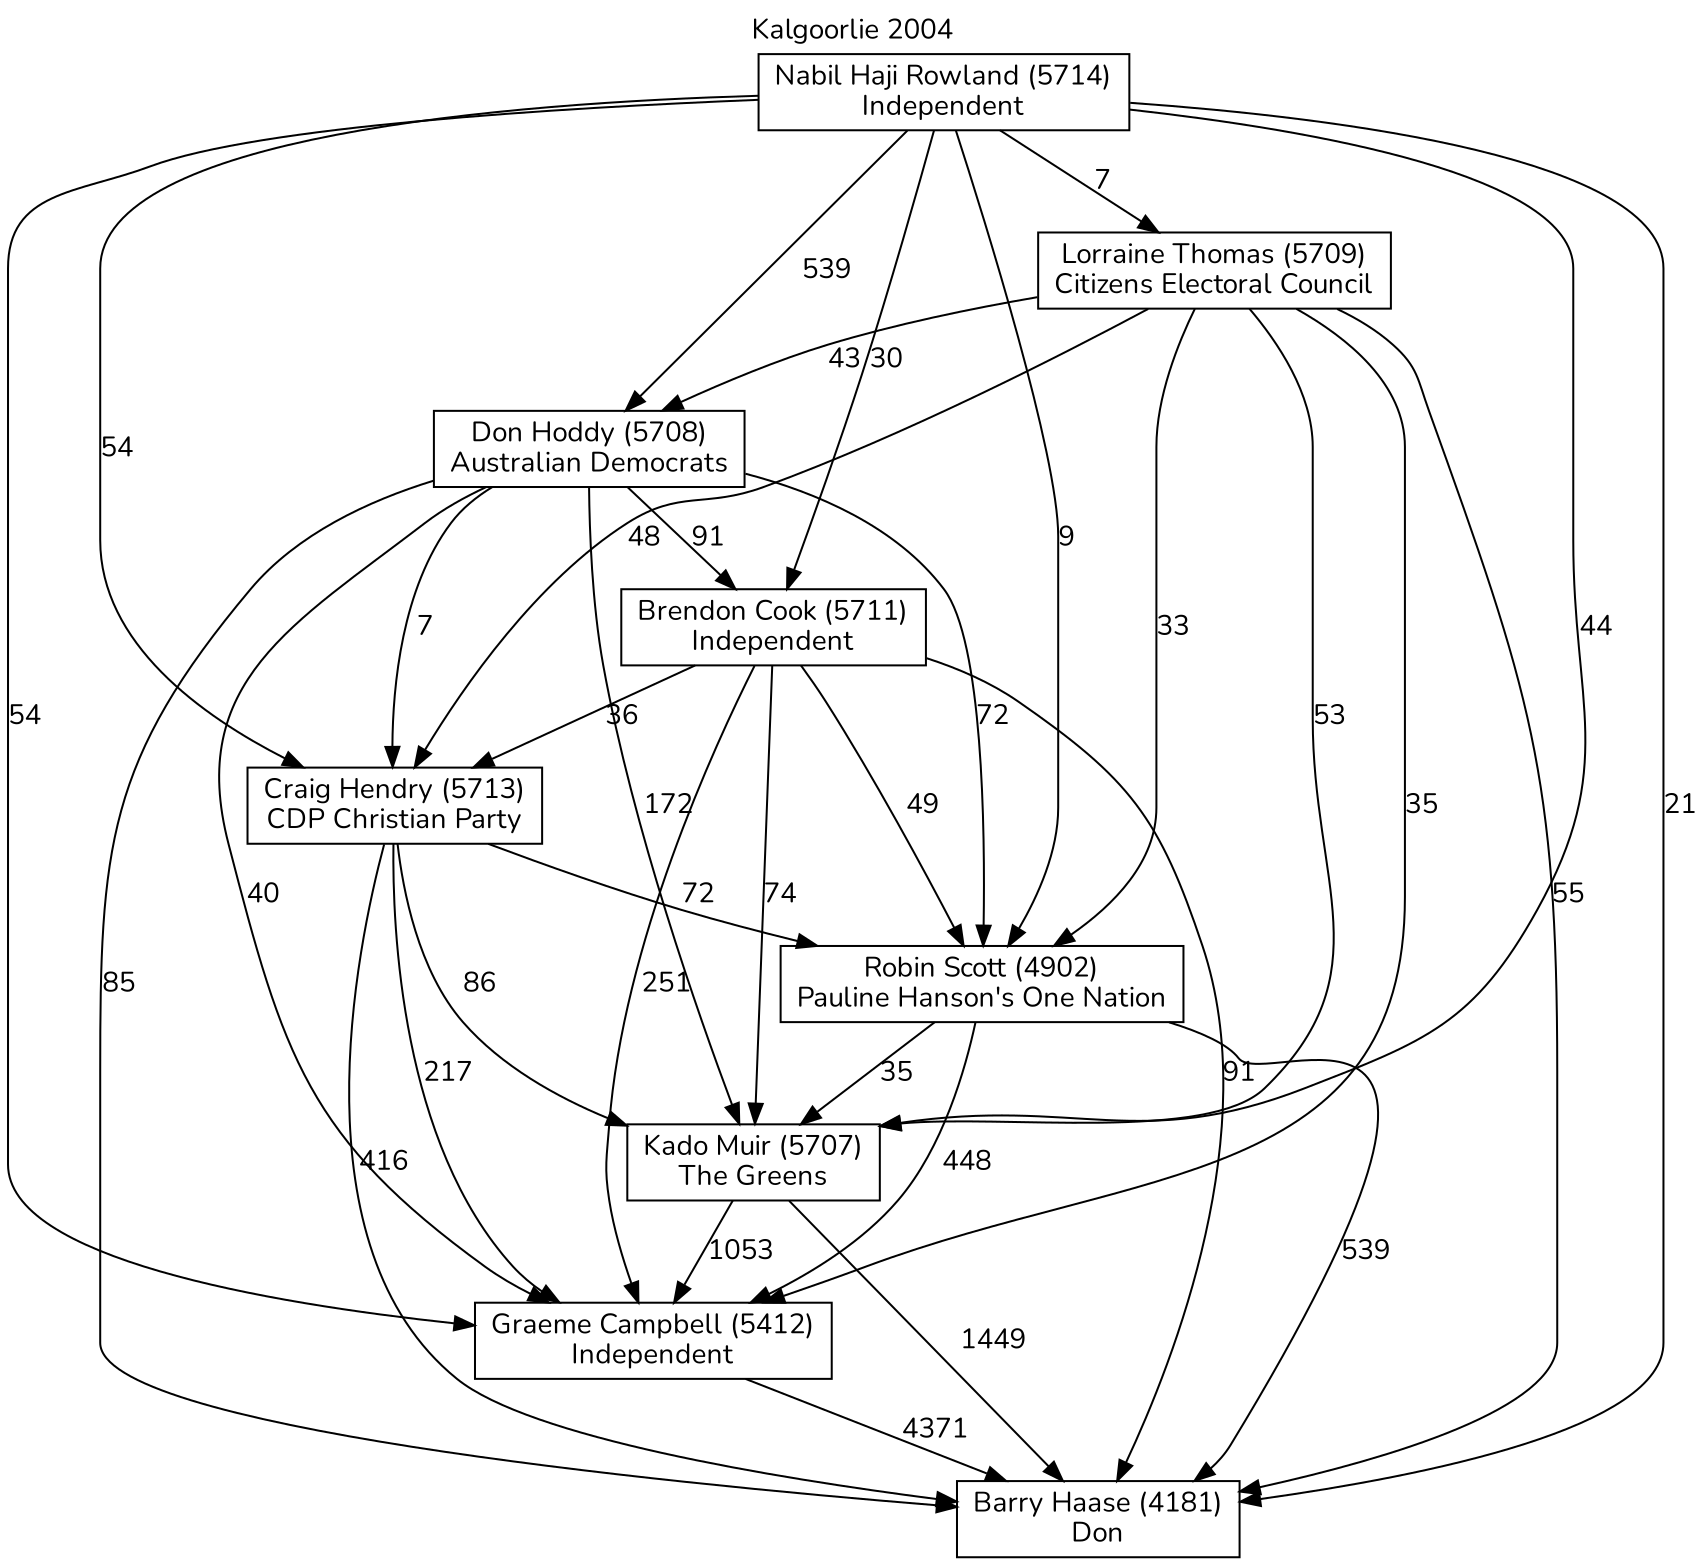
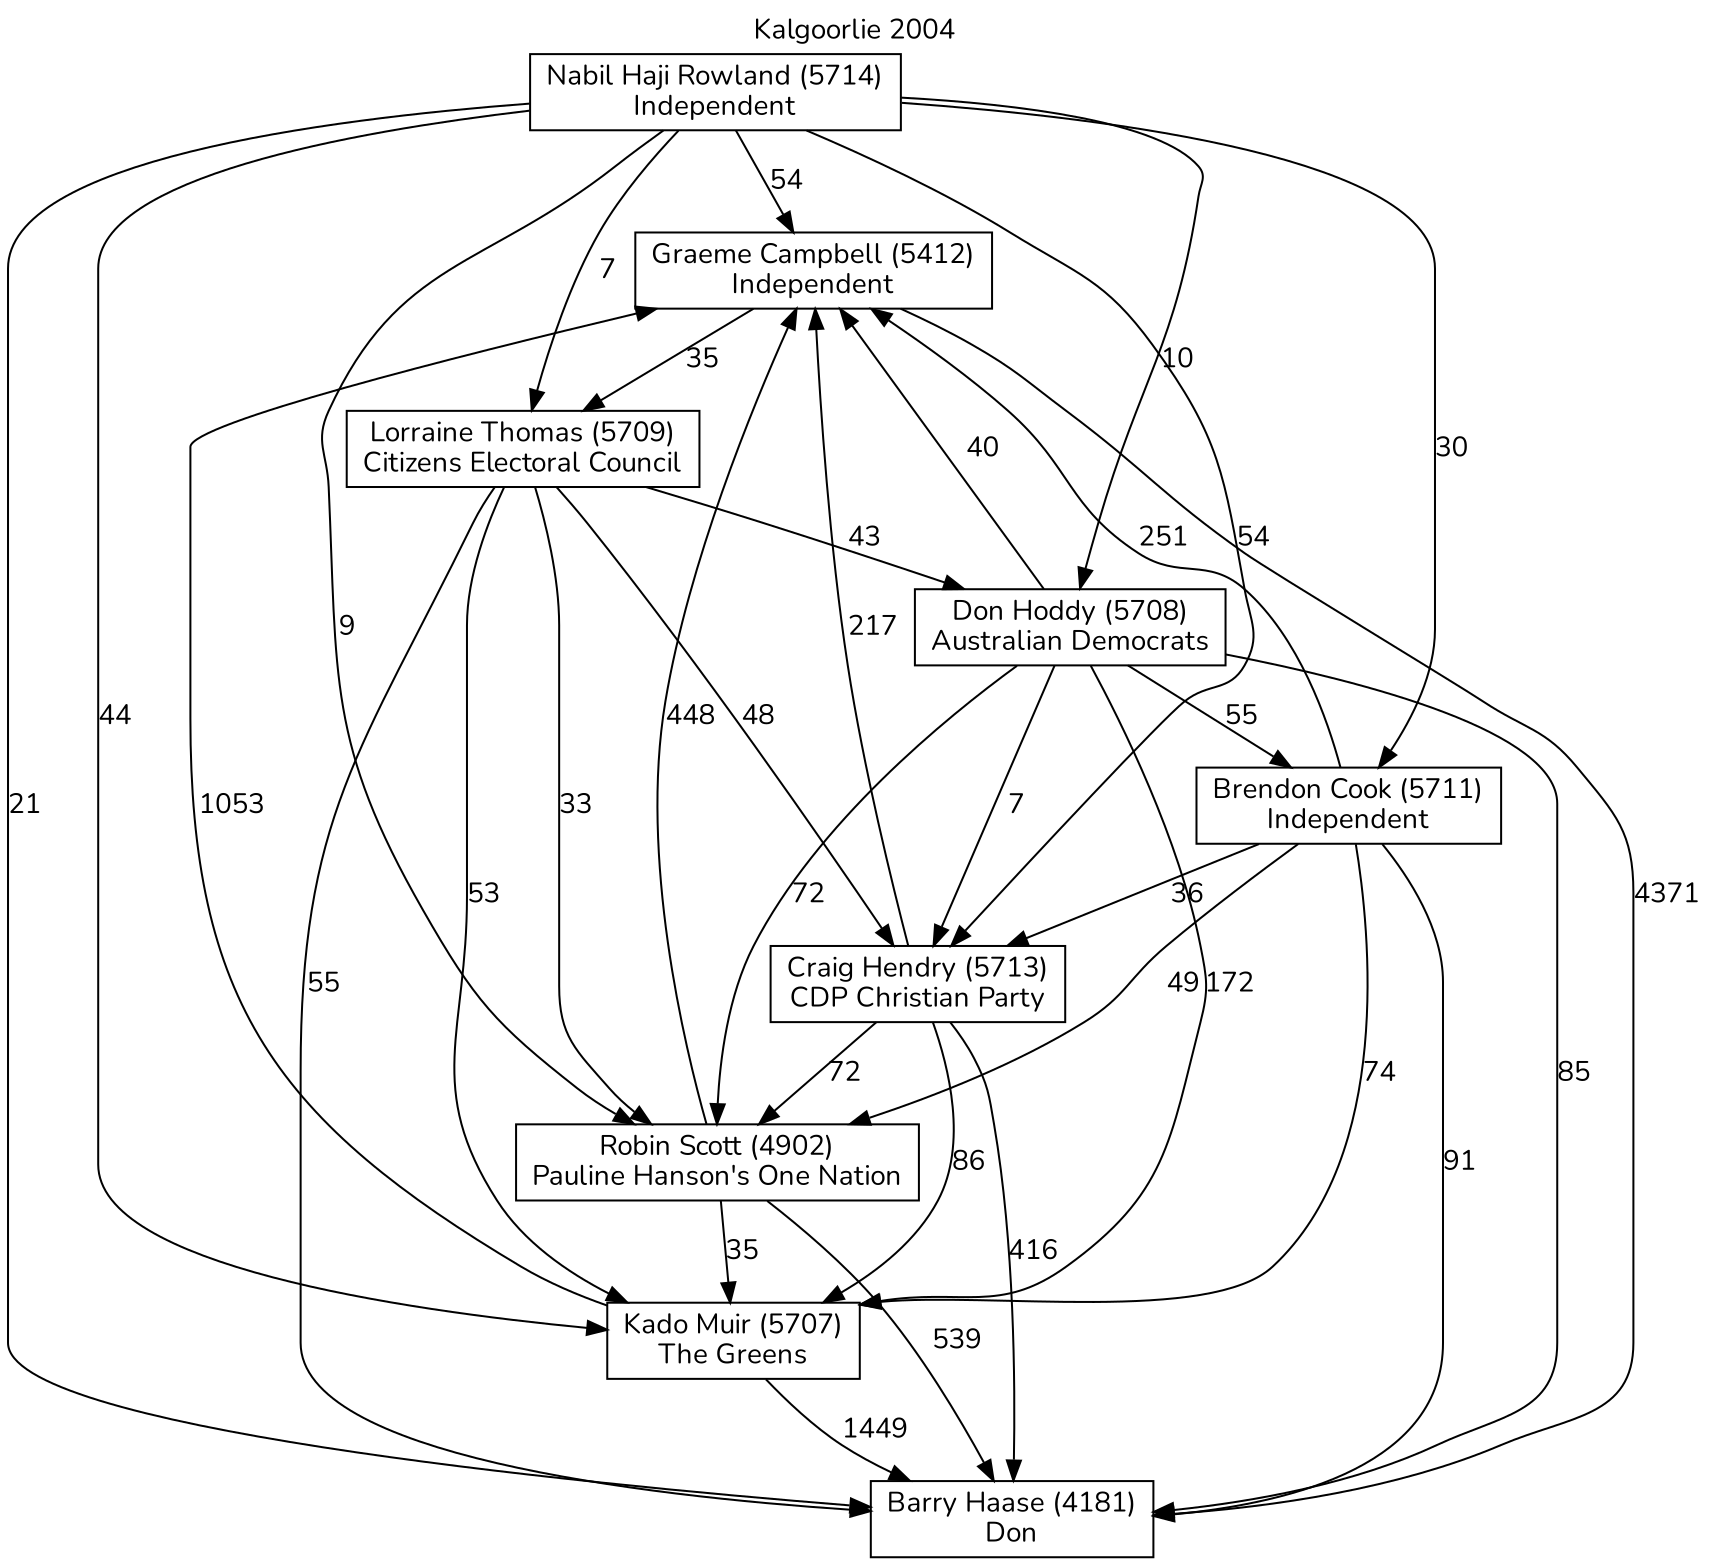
edge "Nabil Haji Rowland (5714) Independent" -> "Don Hoddy (5708) Australian Democrats": label "539" -> "10"
edge "Don Hoddy (5708) Australian Democrats" -> "Brendon Cook (5711) Independent": label "91" -> "55"
edge "Lorraine Thomas (5709) Citizens Electoral Council" -> "Graeme Campbell (5412) Independent": reversed
